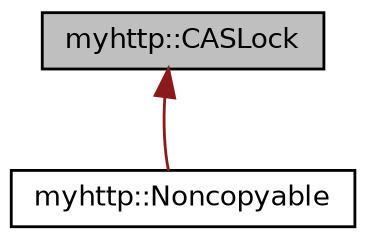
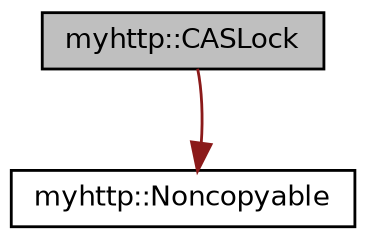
edge "myhttp::Noncopyable" -> "myhttp::CASLock": reversed
